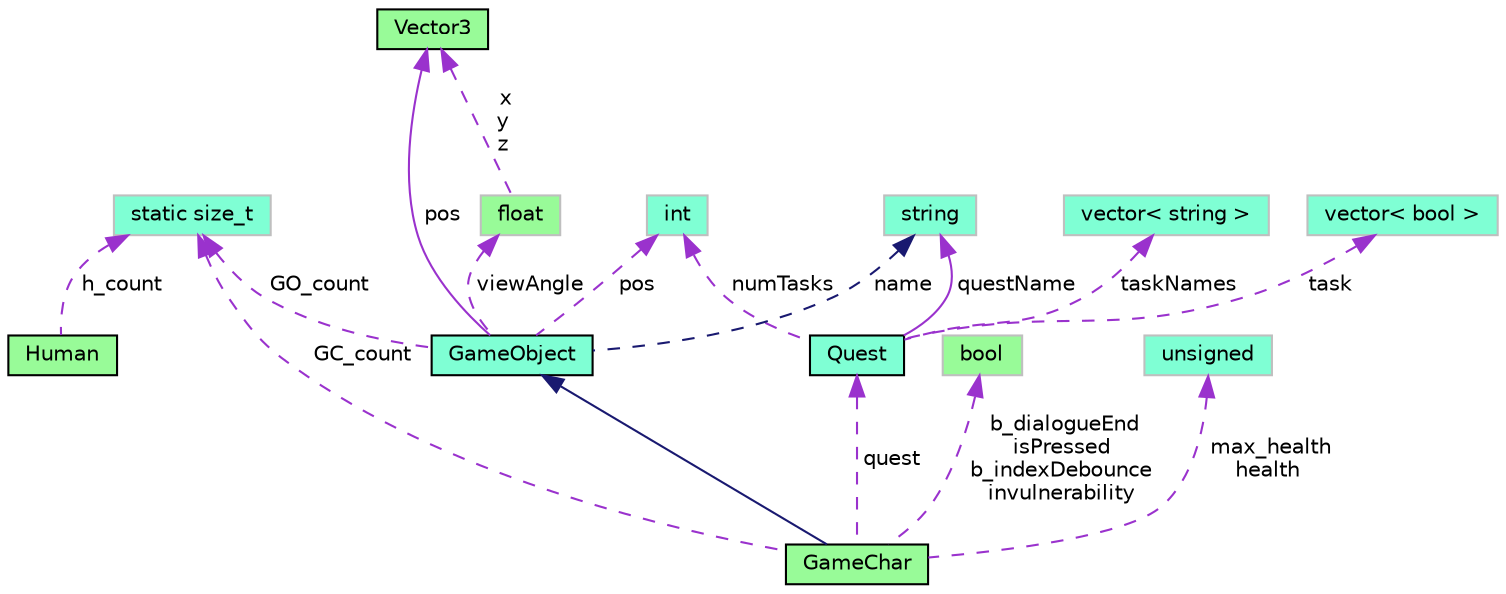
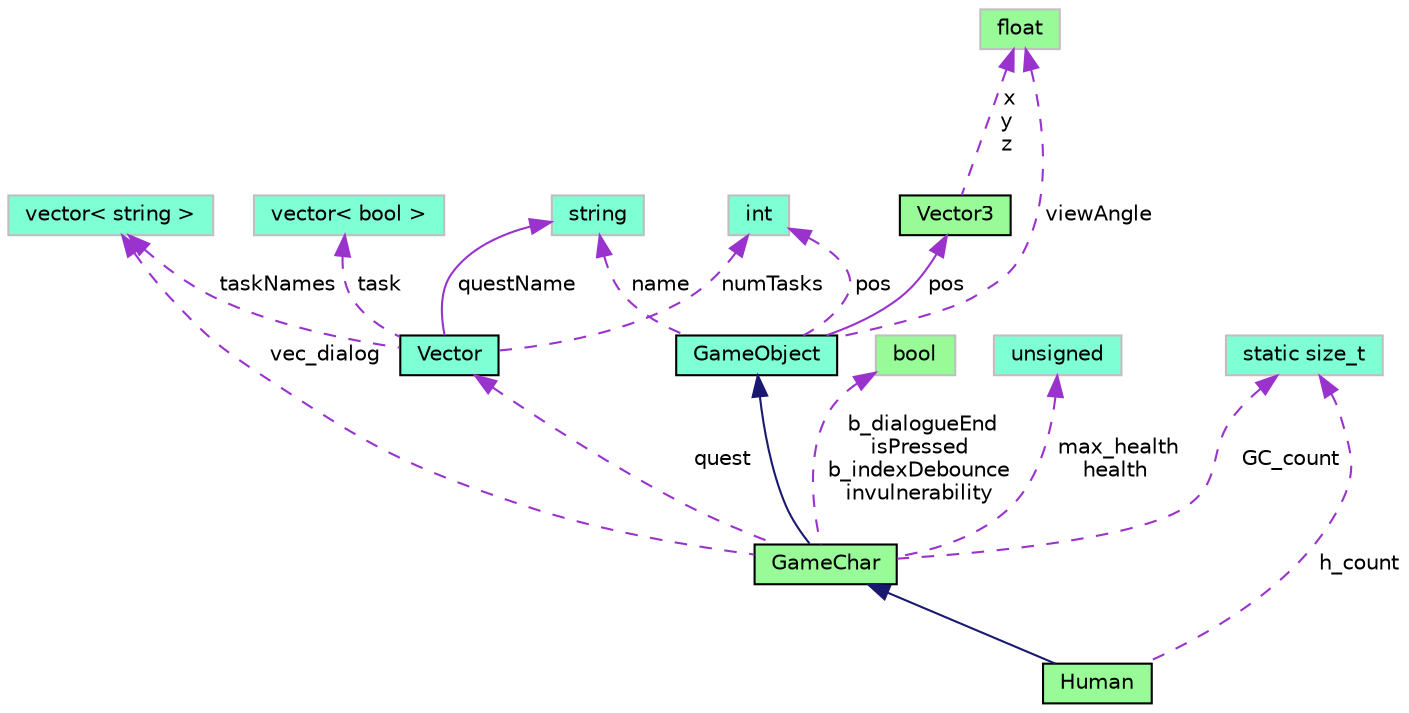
edge "float" -> "Vector3": reversed
edge "GameObject" -> "static size_t": removed, label "GO_count"
edge "GameObject" -> "string": color midnightblue -> darkorchid3
node "Quest": label "Quest" -> "Vector"
edge "GameChar" -> "vector< string >": added, label "vec_dialog"
edge "Human" -> "GameChar": added
